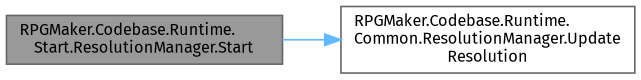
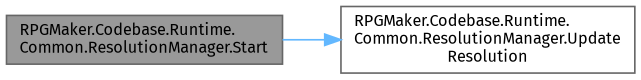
node "RPGMaker.Codebase.Runtime. Start.ResolutionManager.Start": label "RPGMaker.Codebase.Runtime. Start.ResolutionManager.Start" -> "RPGMaker.Codebase.Runtime. Common.ResolutionManager.Start"
